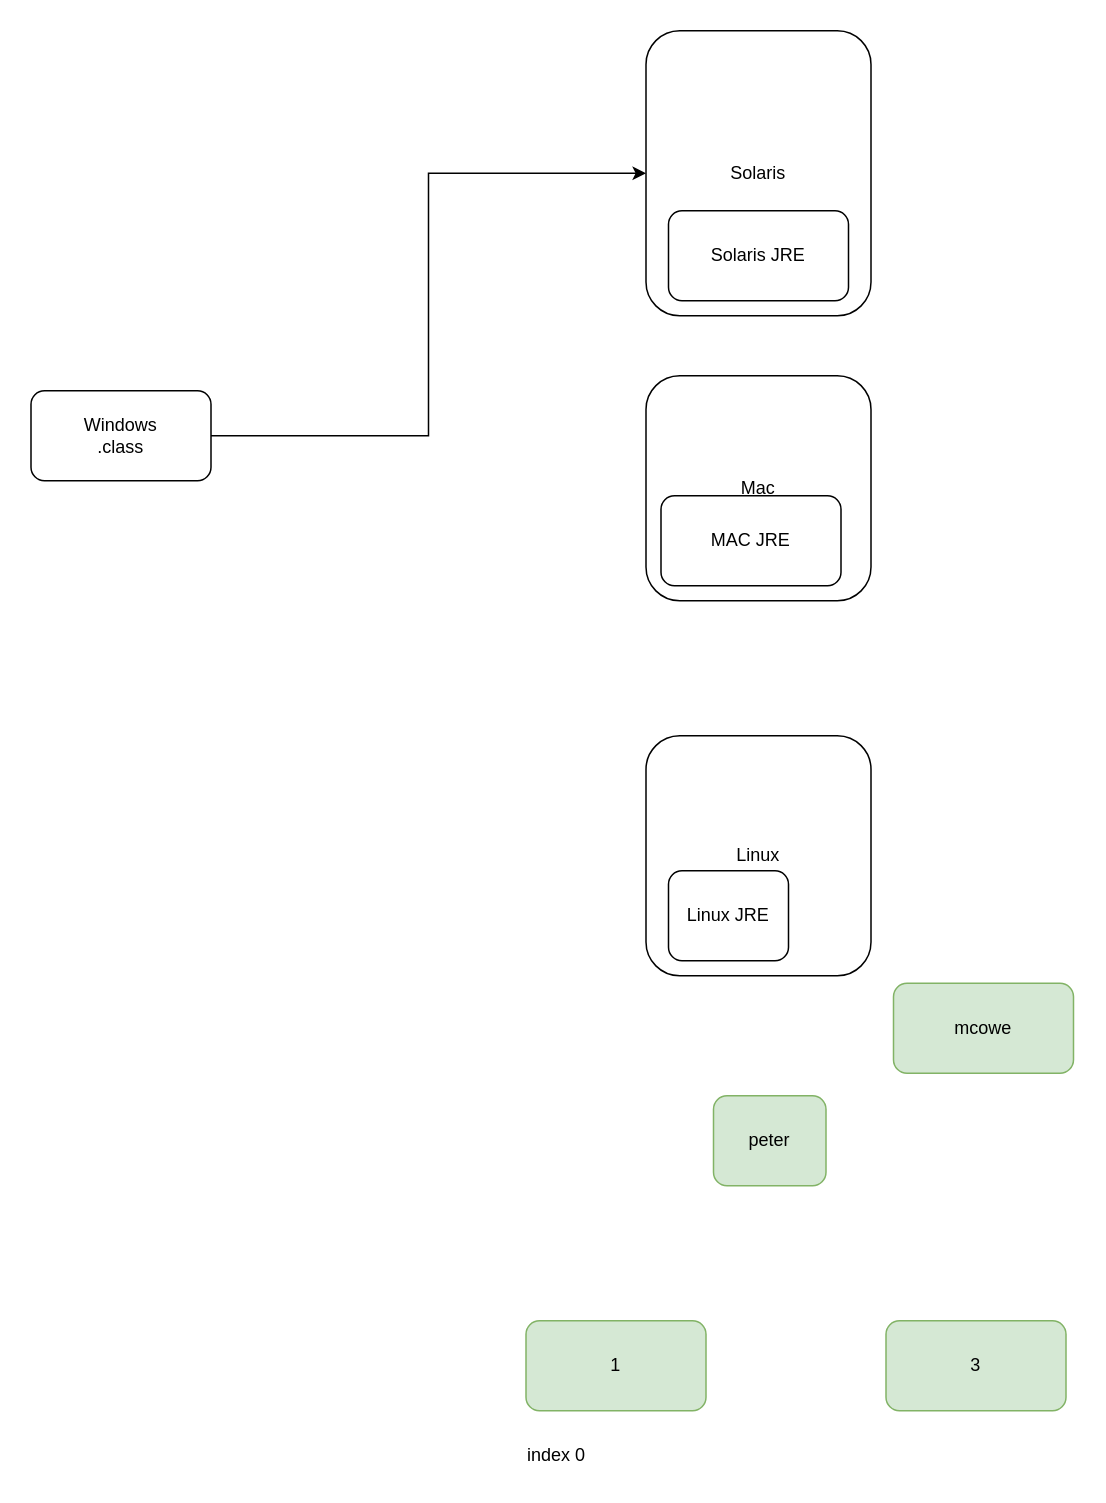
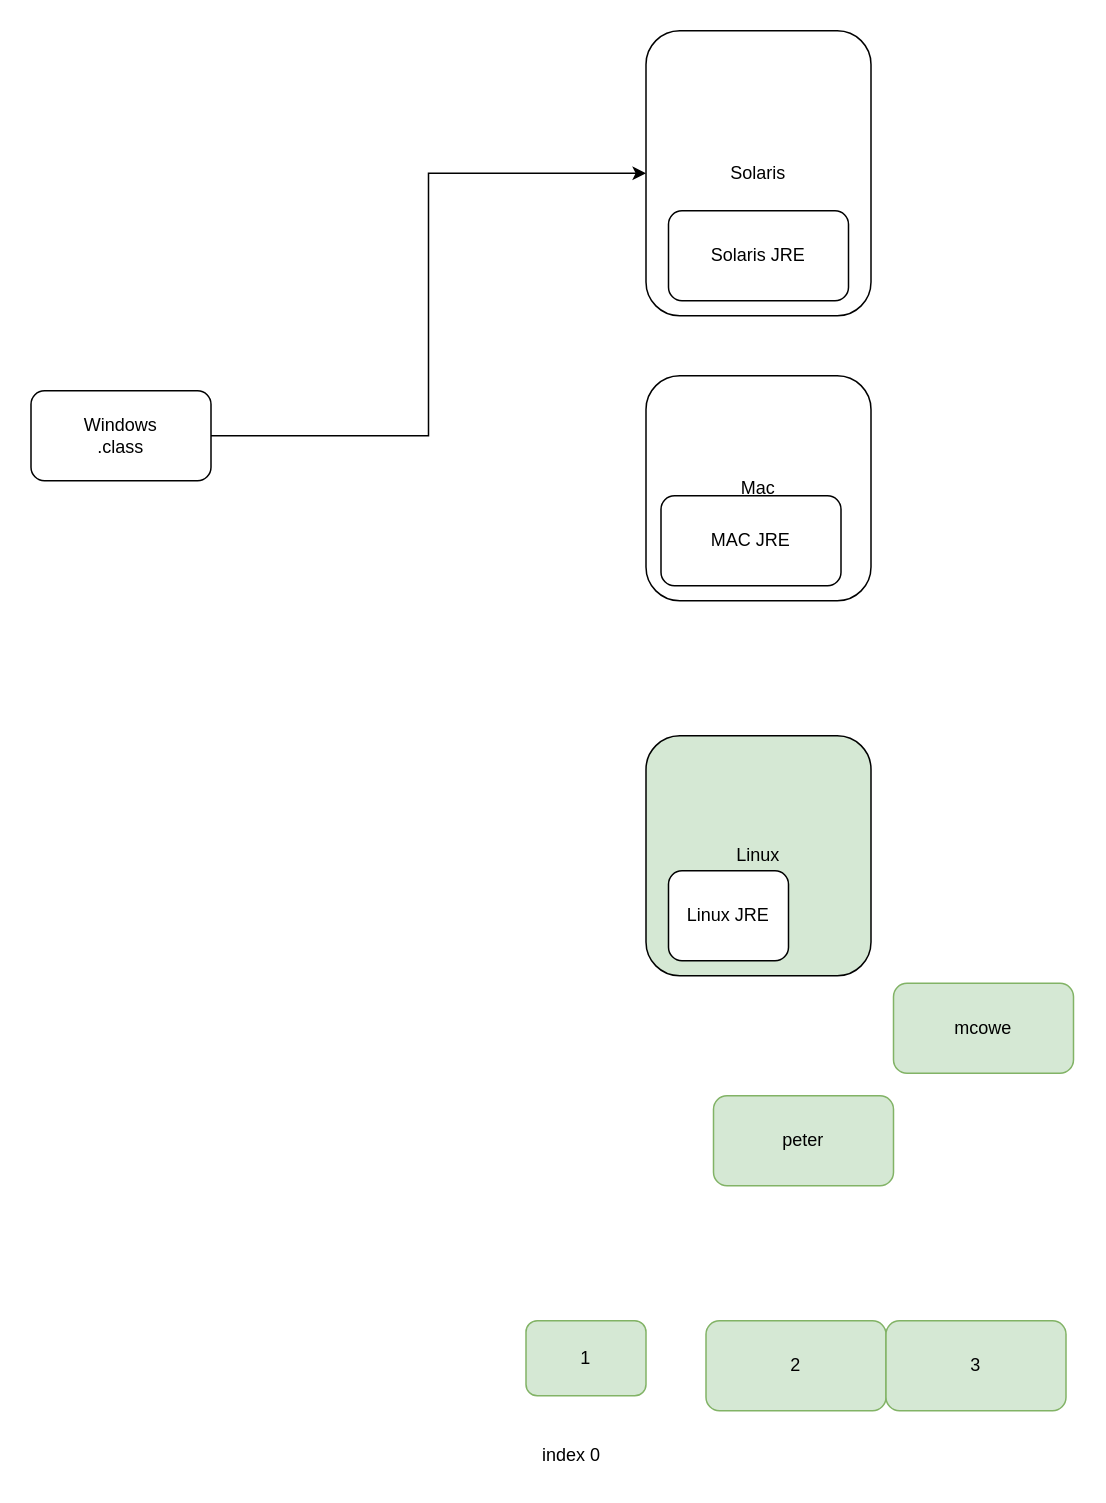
node "Linux": fillcolor #ffffff -> #d5e8d4
node "peter": size 113x90 -> 180x90
node "1": size 180x90 -> 120x75
node "2": added
node "index 0": moved (556, 1456) -> (571, 1456)
